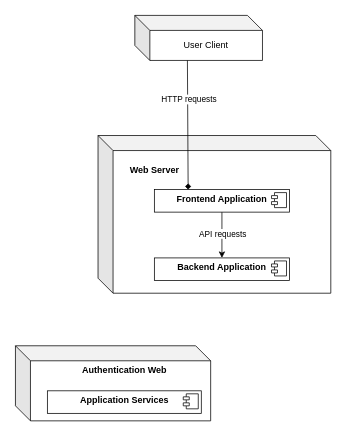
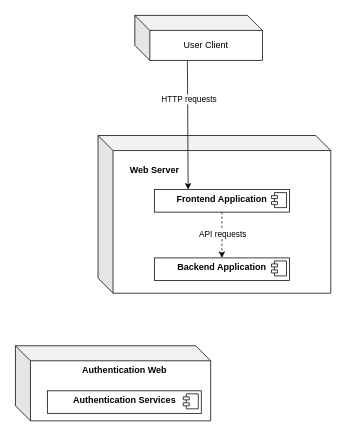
edge "User Client" -> "Frontend Application": arrowhead diamond -> classic
edge "Frontend Application" -> "Backend Application": style solid -> dashed
node "Application Services": label "Application Services" -> "Authentication Services"
